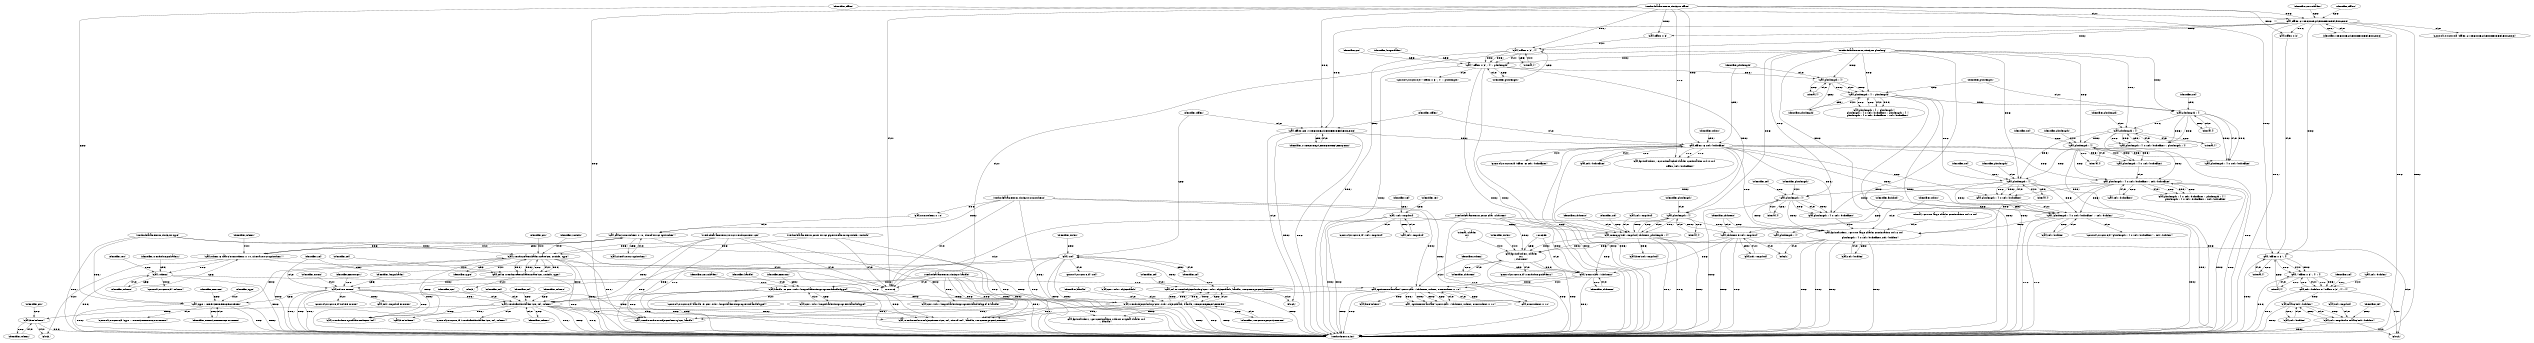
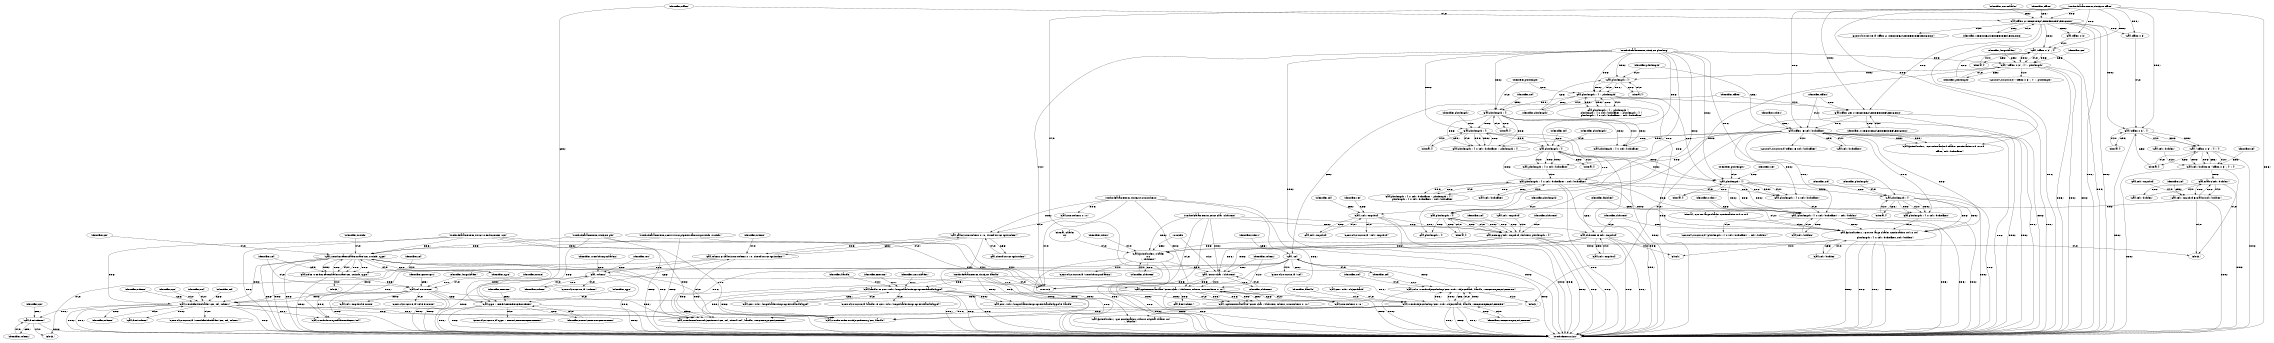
edge "(Call,offlen != sel->buf_offset)" -> "(Call,memcpy(sel->tmp_buf, shd_text, pkt_length * 4))": now "(Call,offlen != sel->buf_offset)" -> "(Call,pkt_length * 4 + sel->buf_offset < pkt_length * 4)"
edge "(Call,sel->tmp_buf = malloc(sel->buf_len))" -> "(Call,!sel->tmp_buf)": added, label "DDG:"
node "(MethodParameterIn,uint32_t type)": label "(MethodParameterIn,uint32_t type)" -> "(MethodParameterIn,uint32_t pkt)"
node "(Call,free(sel->tmp_buf))": removed
edge "(Call,!tokens)" -> "(ControlStructure,if (!tokens))": label "DDG: " -> "AST: "
edge "(Call,vrend_create_shader_state(ctx, so_info, type))" -> "(Call,vrend_renderer_object_destroy(ctx, handle))": label "DDG: " -> "AST: "
